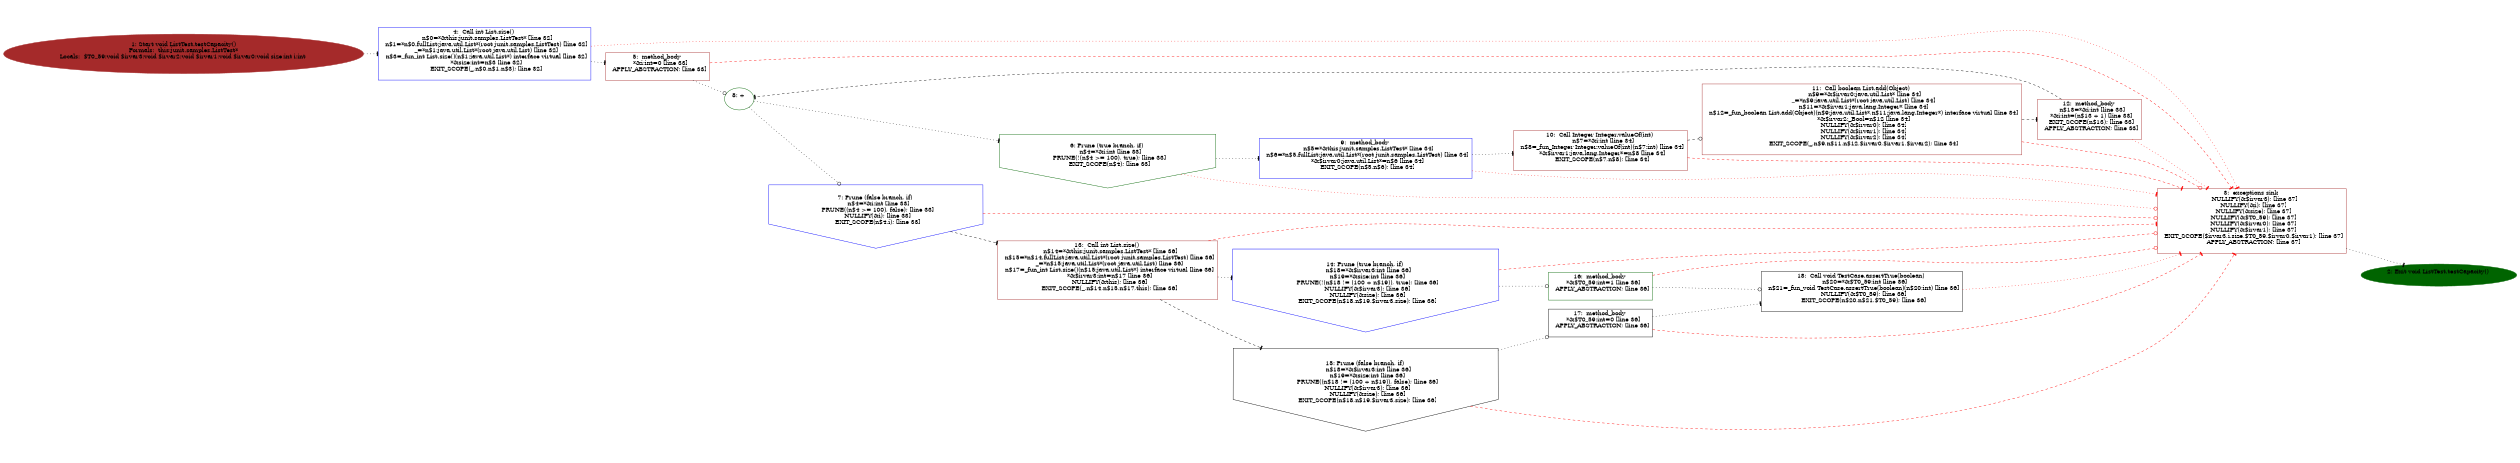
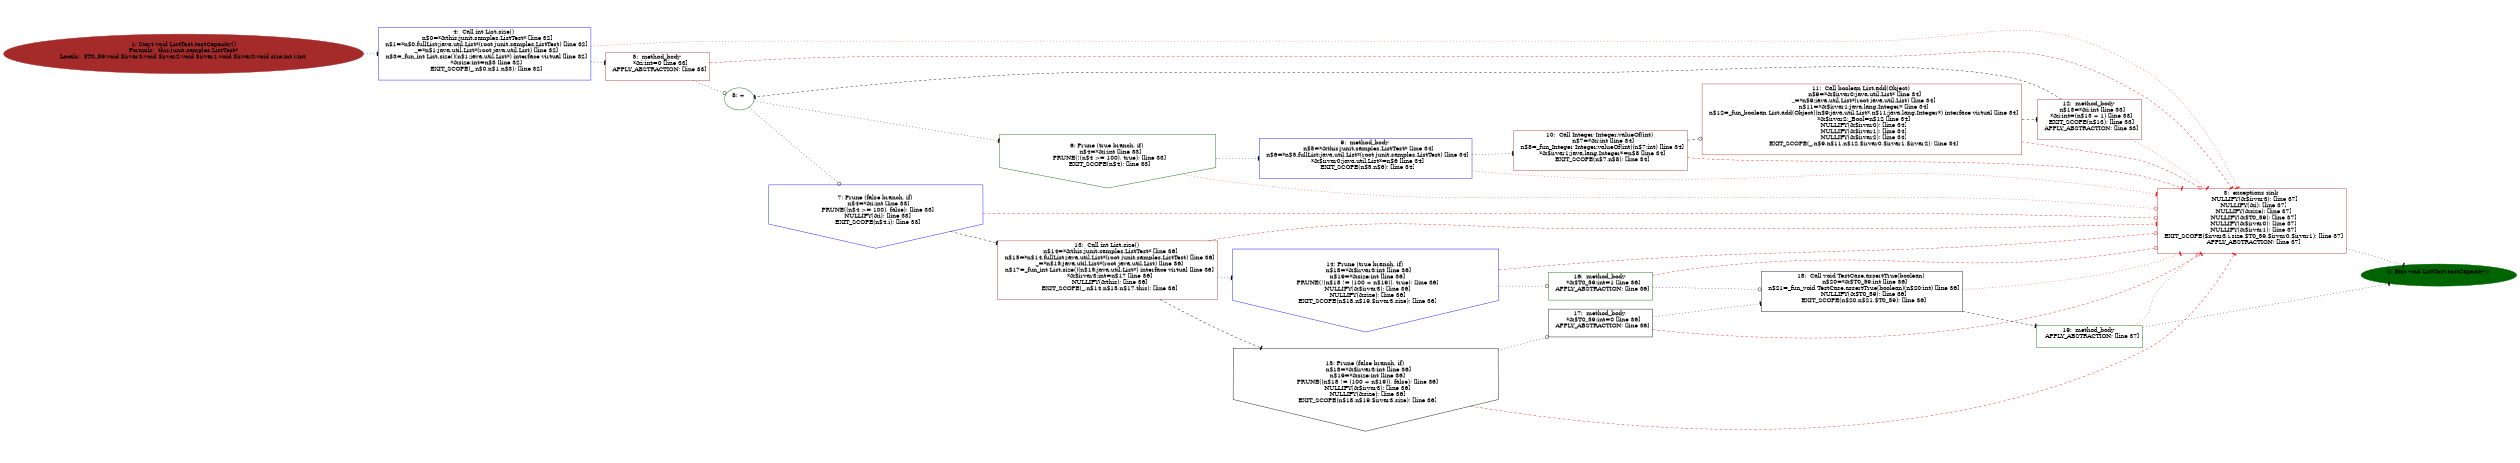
node "19:  method_body APPLY_ABSTRACTION; [line 37]": added
